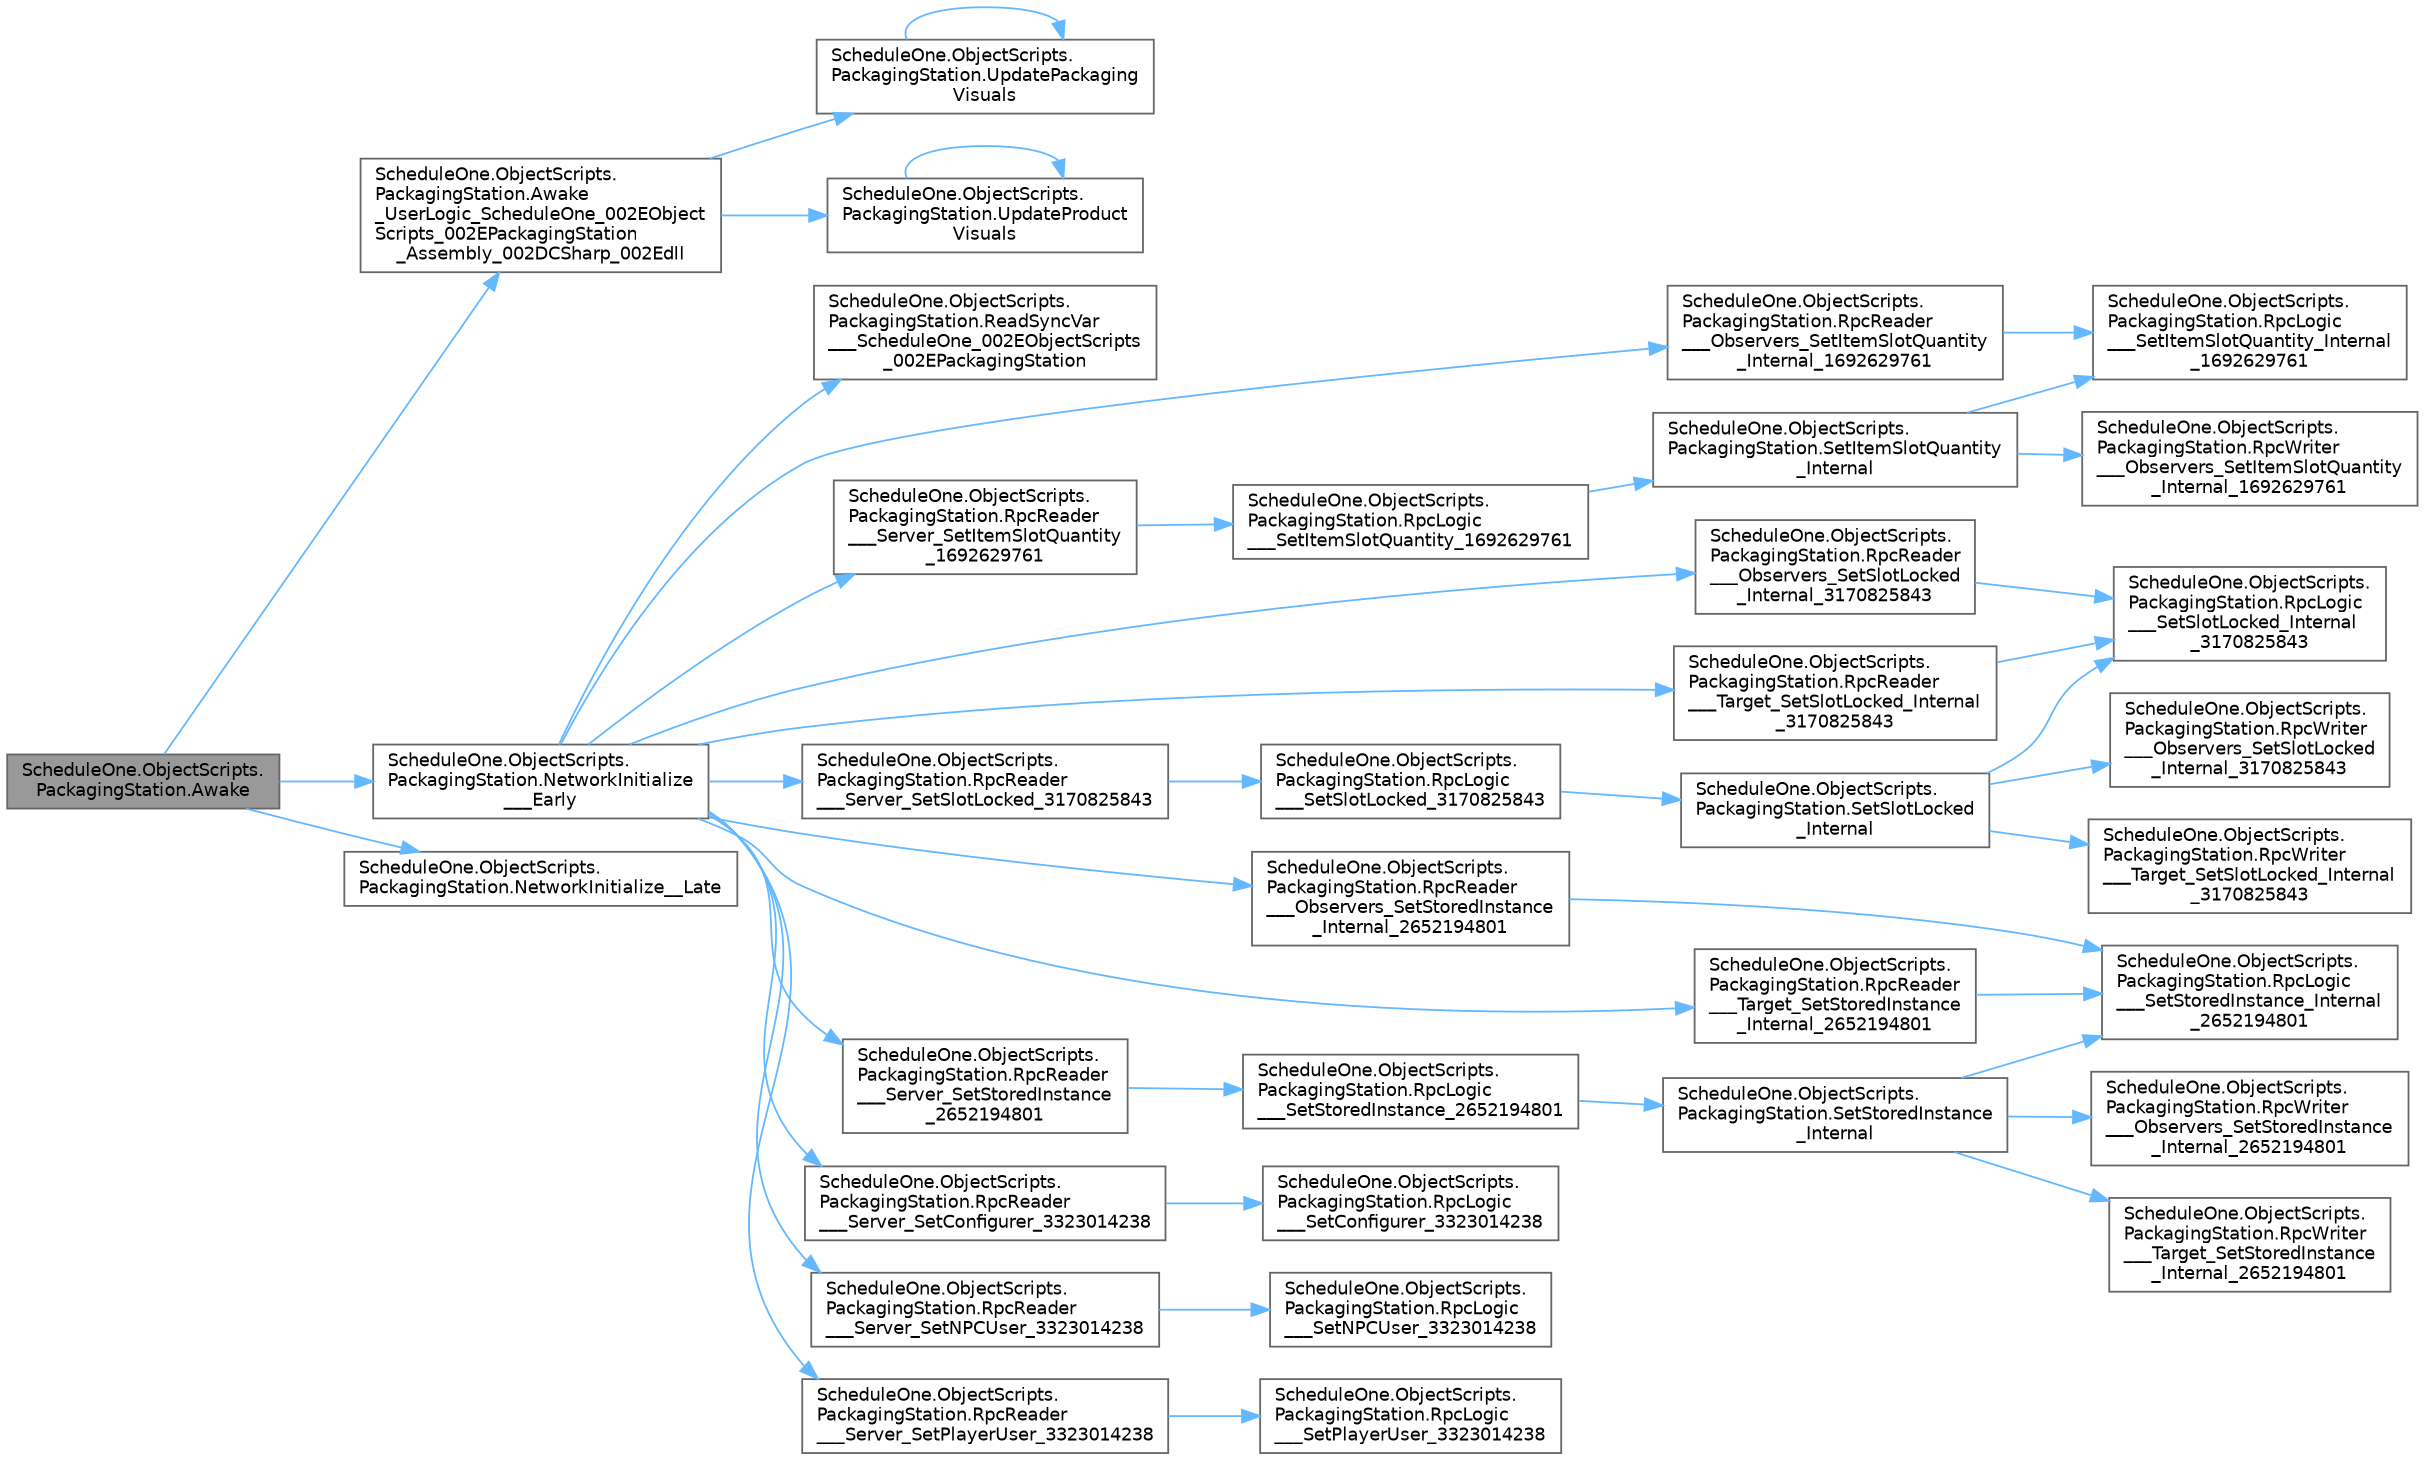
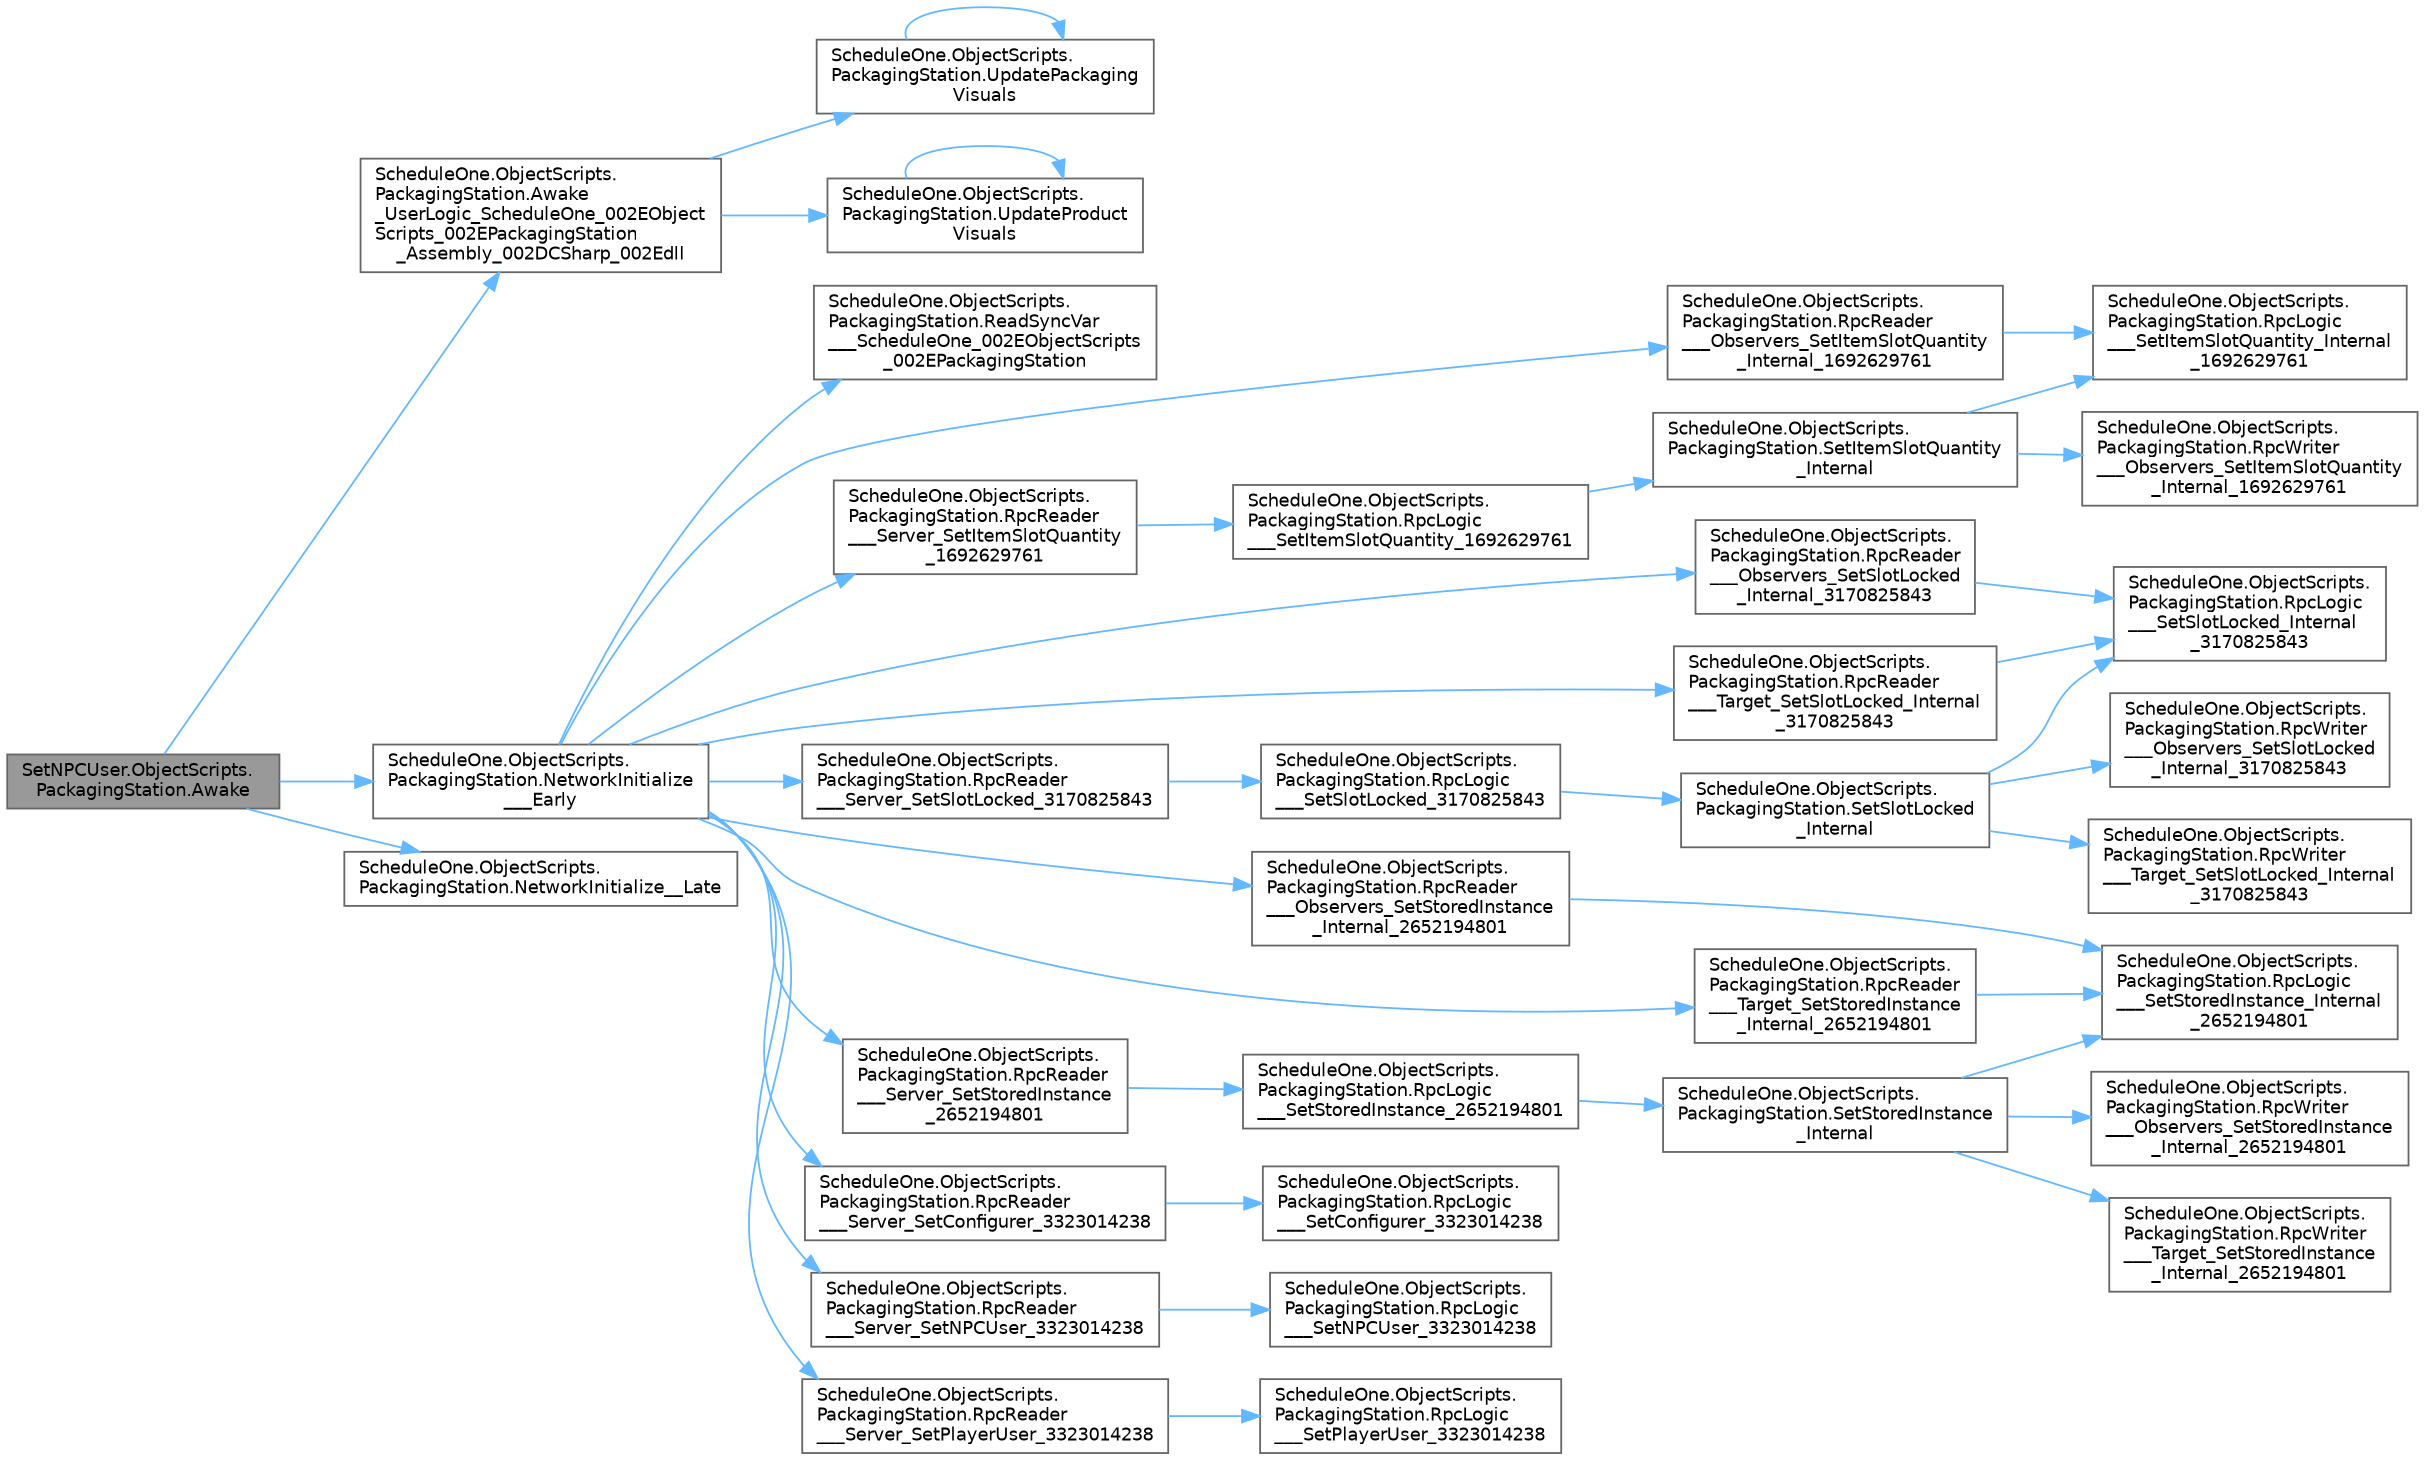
node "ScheduleOne.ObjectScripts. PackagingStation.Awake": label "ScheduleOne.ObjectScripts. PackagingStation.Awake" -> "SetNPCUser.ObjectScripts. PackagingStation.Awake"
